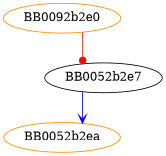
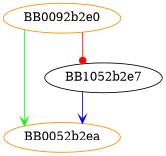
edge "BB0092b2e0" -> "BB0052b2ea": added
node "BB0052b2e7": label "BB0052b2e7" -> "BB1052b2e7"
